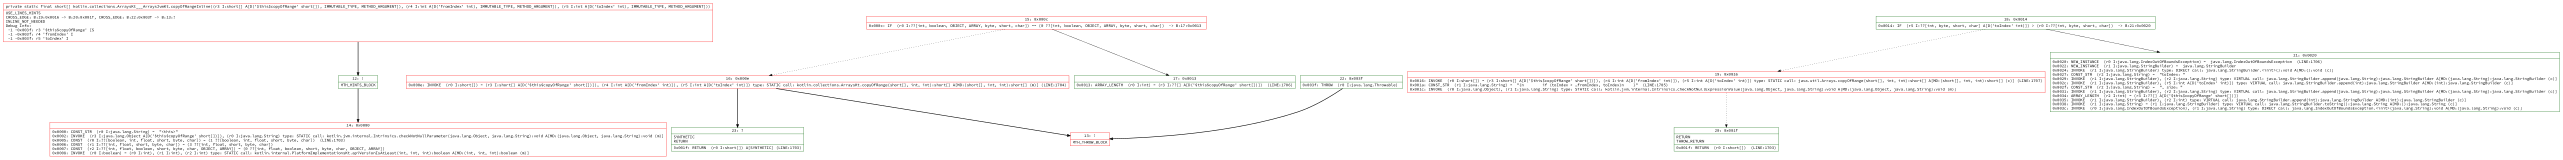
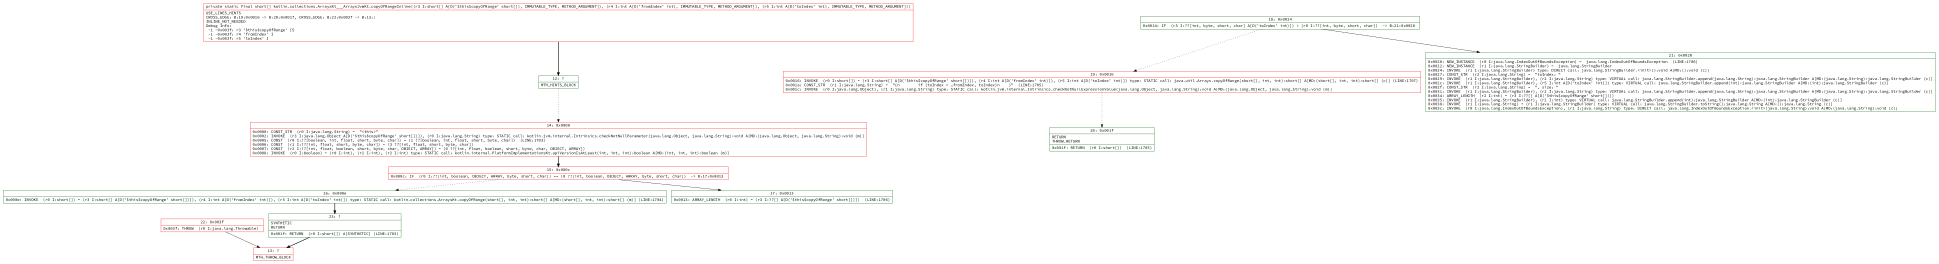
node "16: 0x000e": color red -> darkgreen
node "22: 0x003f": color darkgreen -> red
edge "12: ?" -> "14: 0x0000": style bold -> dotted
edge "16: 0x000e" -> "13: ?": now "23: ?" -> "13: ?"
edge "22: 0x003f" -> "13: ?": style bold -> solid
edge "14: 0x0000" -> "15: 0x000c": added
